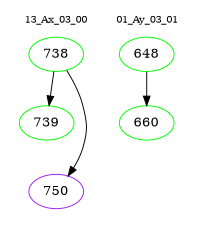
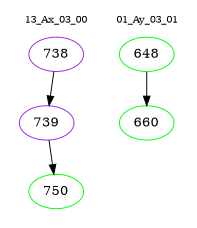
node "738": color green -> purple
edge "738" -> "750": now "739" -> "750"
node "739": color green -> purple
node "750": color purple -> green
